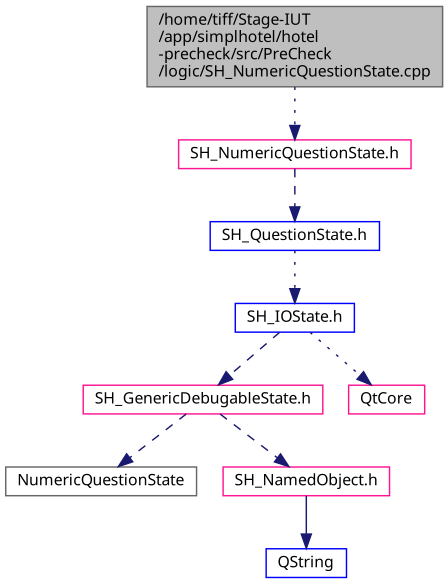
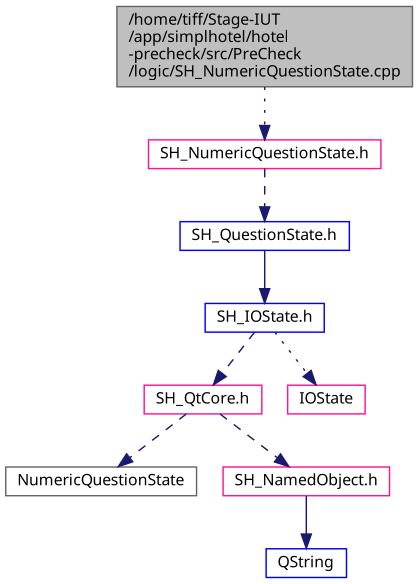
edge "SH_QuestionState.h" -> "SH_IOState.h": style dotted -> solid
node "SH_GenericDebugableState.h": label "SH_GenericDebugableState.h" -> "SH_QtCore.h"
node "QtCore": label "QtCore" -> "IOState"
